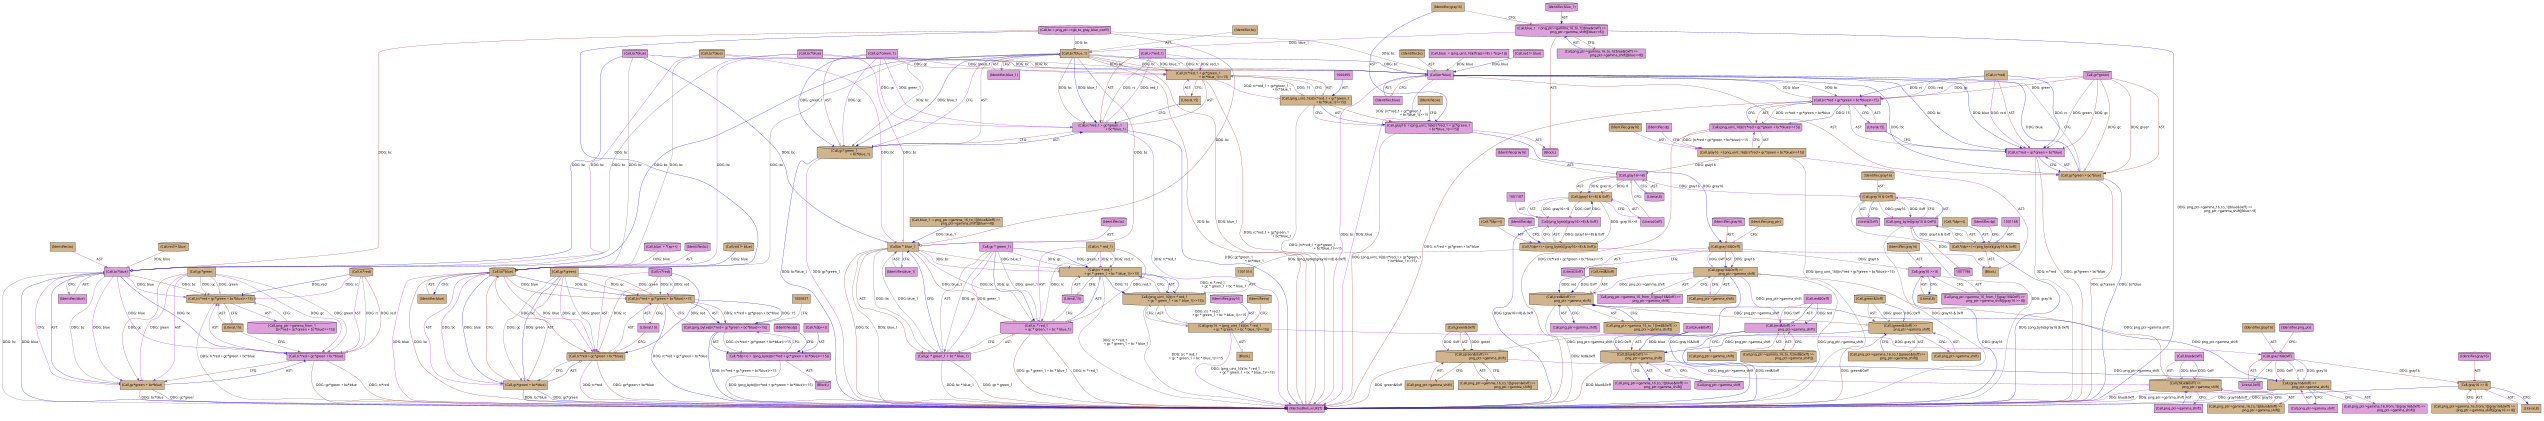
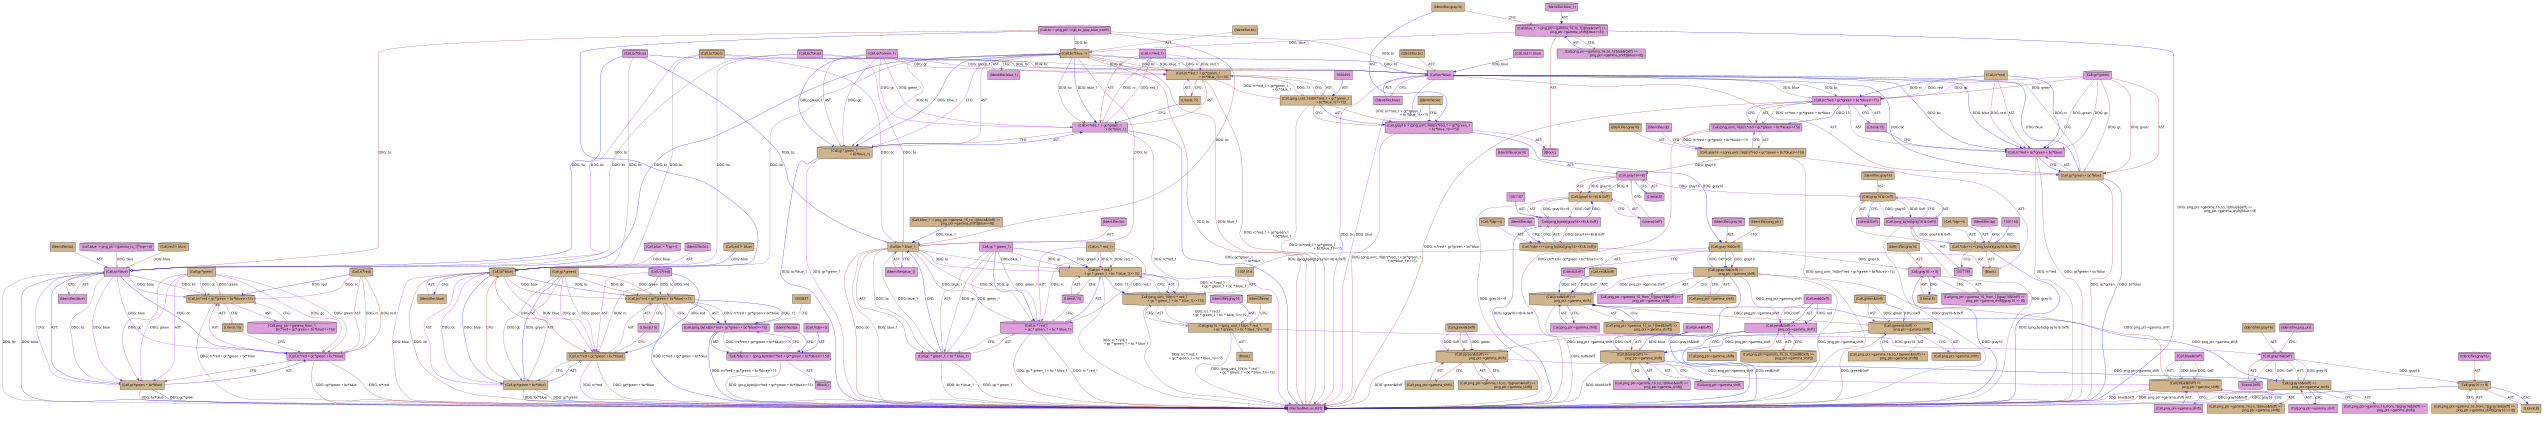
node "(Call,blue  = (png_uint_16)((*(sp)<<8) | *(sp+1)))": removed
edge "1001187" -> "(Call,(png_byte)((gray16>>8) & 0xff))": color gray40 -> blue
edge "(Call,(gray16>>8) & 0xff)" -> "(Call,*(dp++) = (png_byte)((gray16>>8) & 0xff))": now "(Call,(gray16>>8) & 0xff)" -> "(MethodReturn,RET)"
edge "(Call,*(dp++) = (png_byte)(gray16 & 0xff))" -> "(Call,(png_byte)(gray16 & 0xff))": now "(Call,*(dp++) = (png_byte)(gray16 & 0xff))" -> "1001198"
node "(Call,blue  = png_ptr->gamma_to_1[*(sp++)])": added
edge "1001198" -> "(Call,(png_byte)(gray16 & 0xff))": label "DDG: " -> "AST: "
